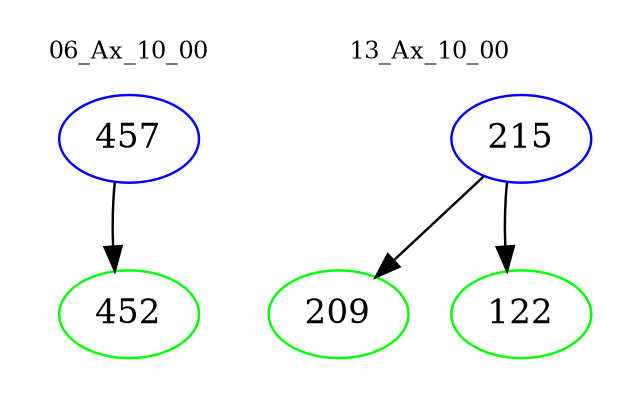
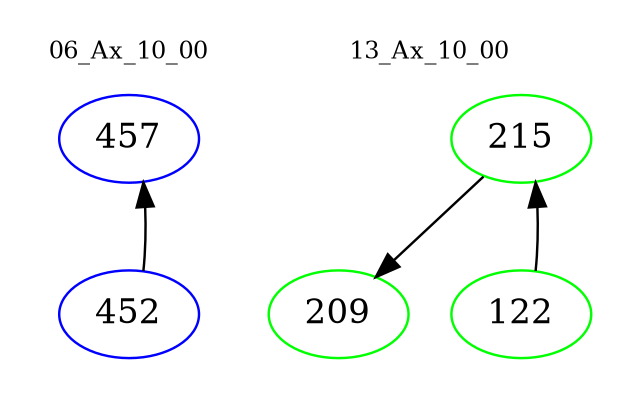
node "215": color blue -> green
edge "457" -> "452": reversed
edge "215" -> "122": reversed
node "452": color green -> blue
